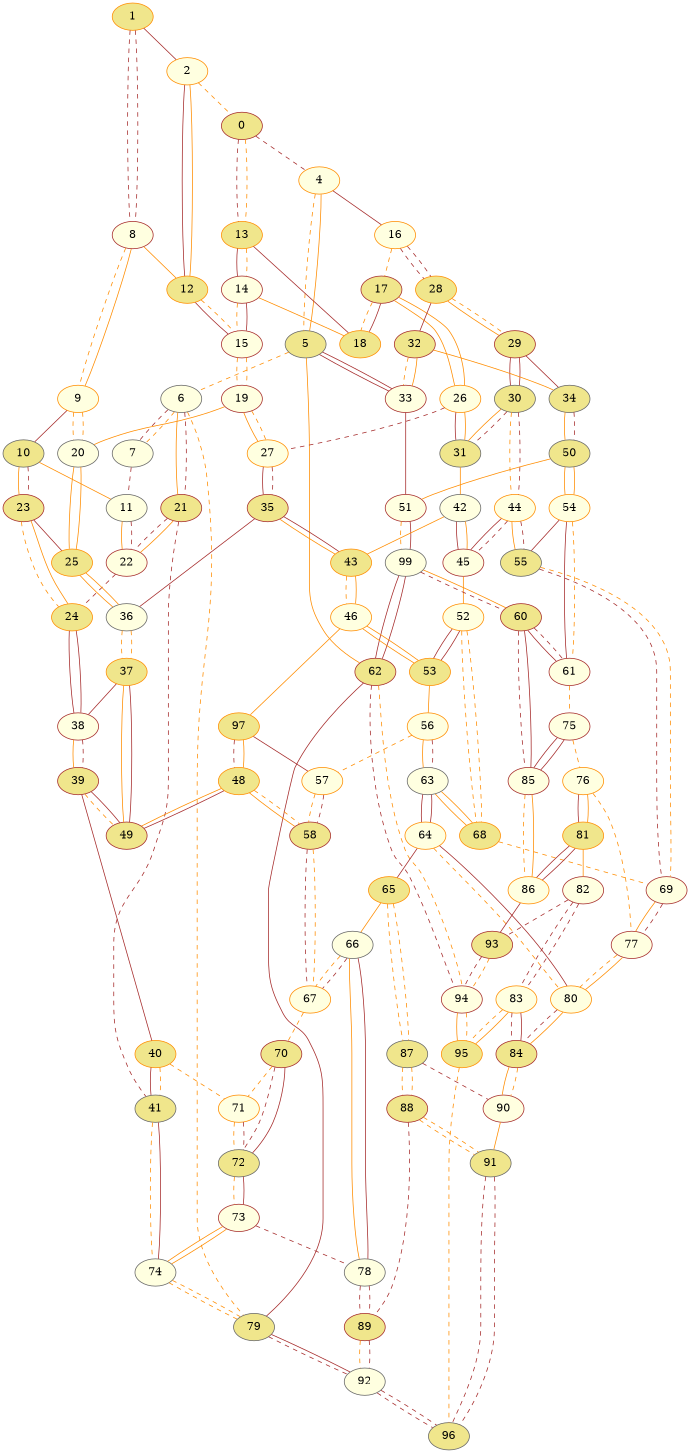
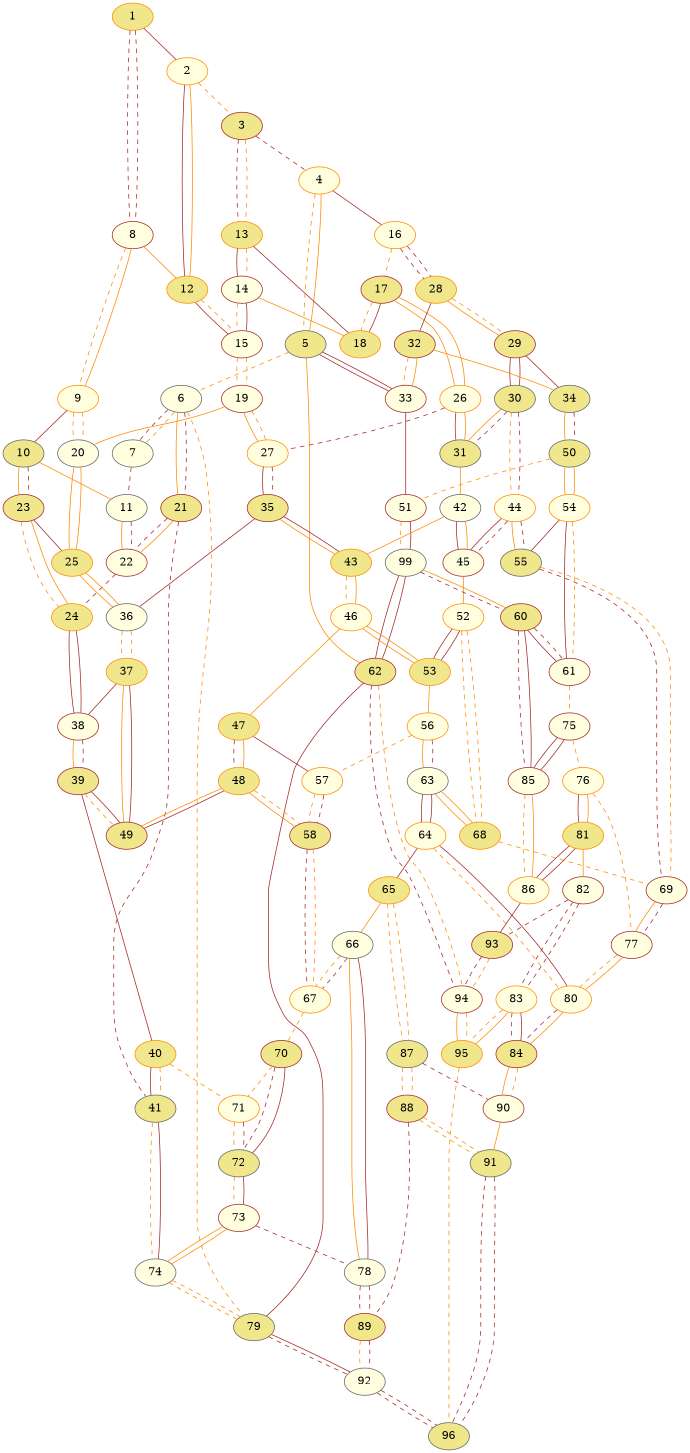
node "0": label "0" -> "3"
edge "50" -- "51": style solid -> dashed
node "97": label "97" -> "47"
